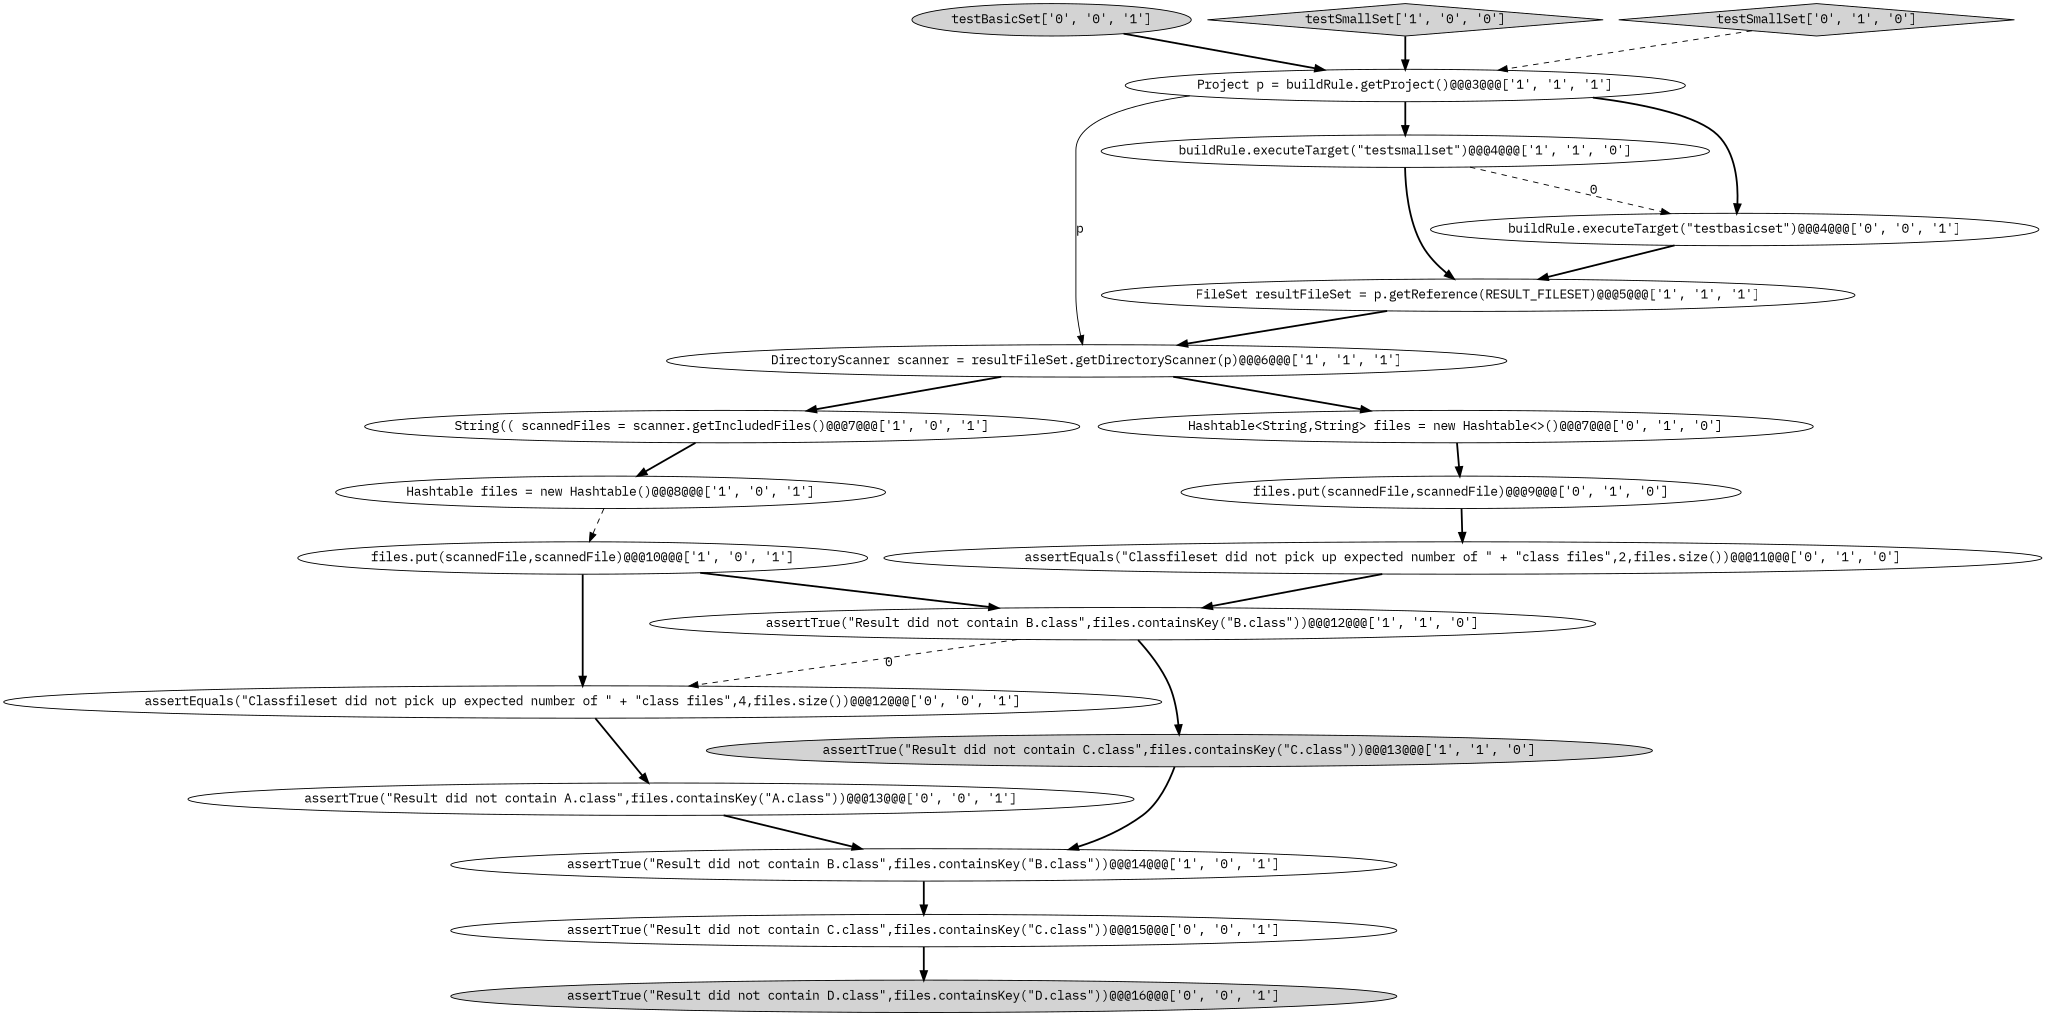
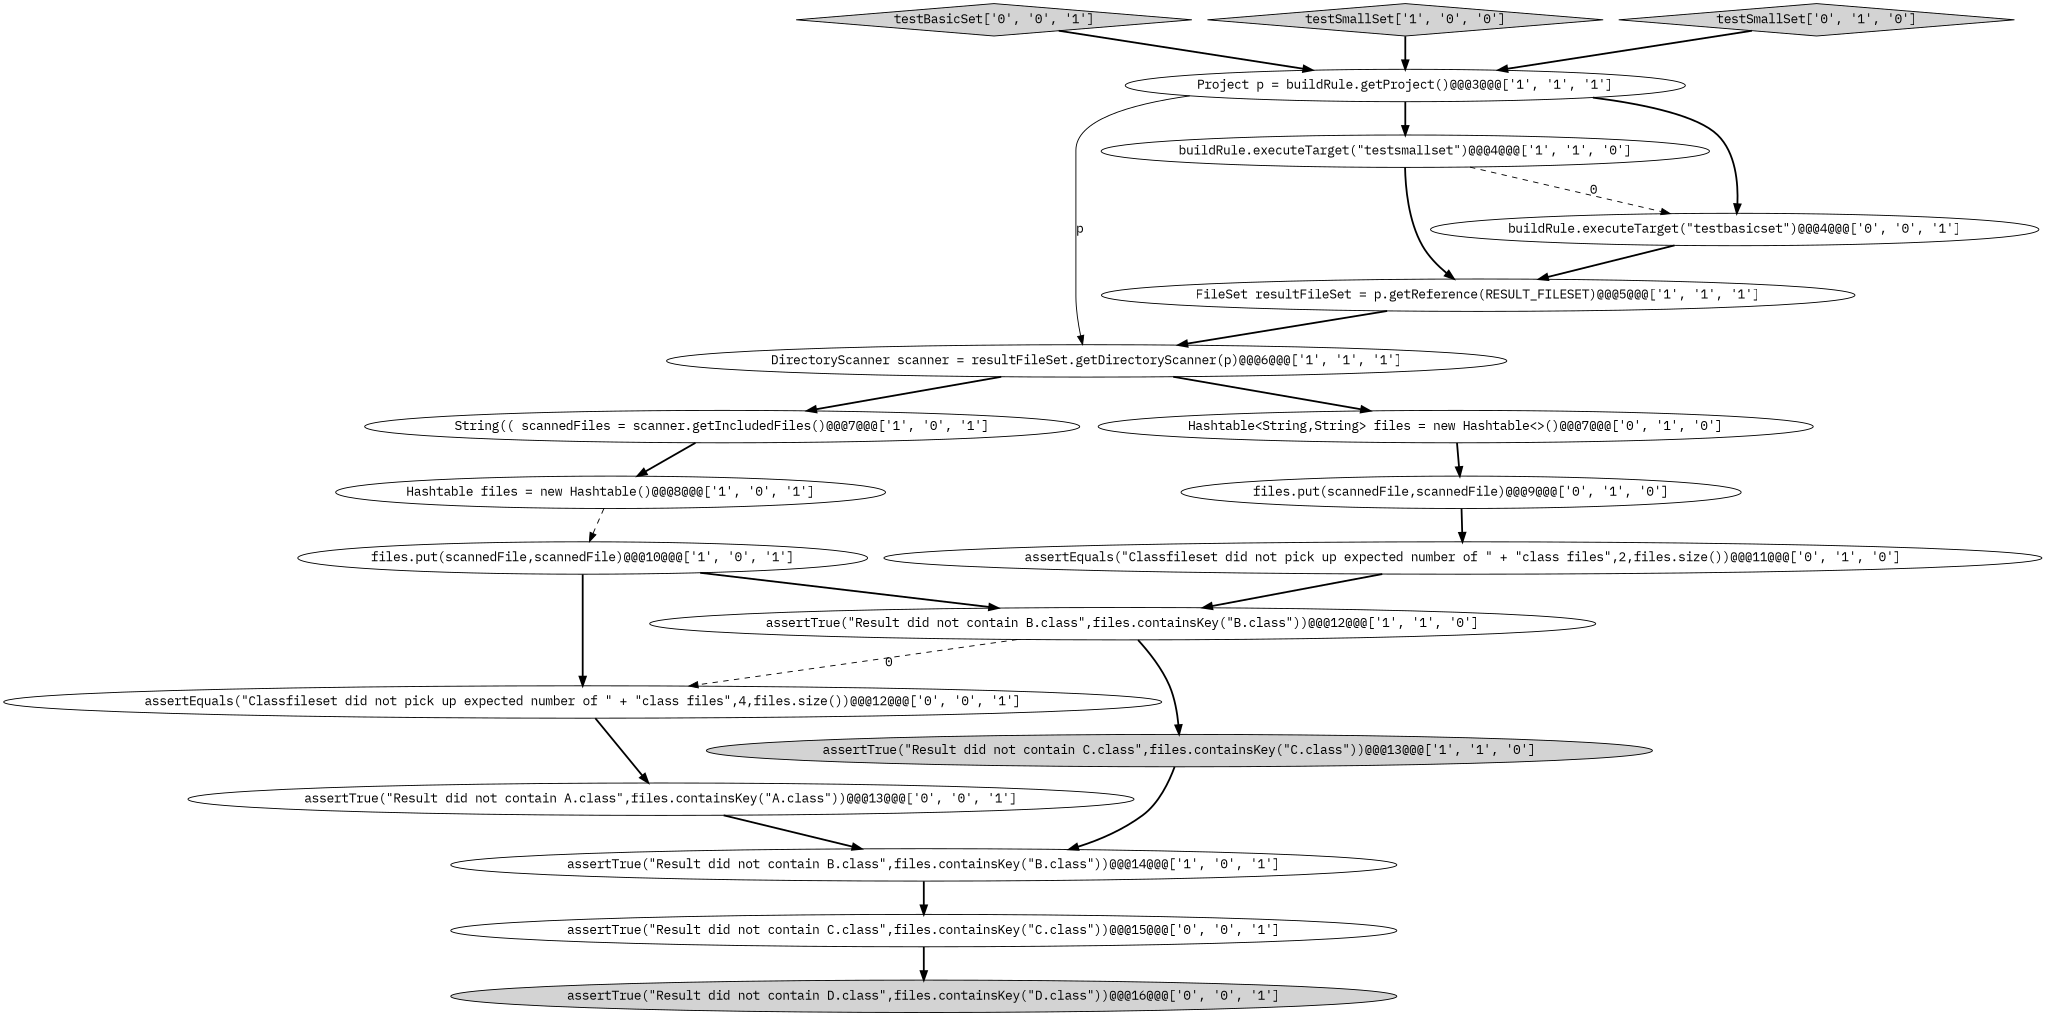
node "testBasicSet['0', '0', '1']": shape ellipse -> diamond
edge "testSmallSet['0', '1', '0']" -> "Project p = buildRule.getProject()@@@3@@@['1', '1', '1']": style dashed -> bold
